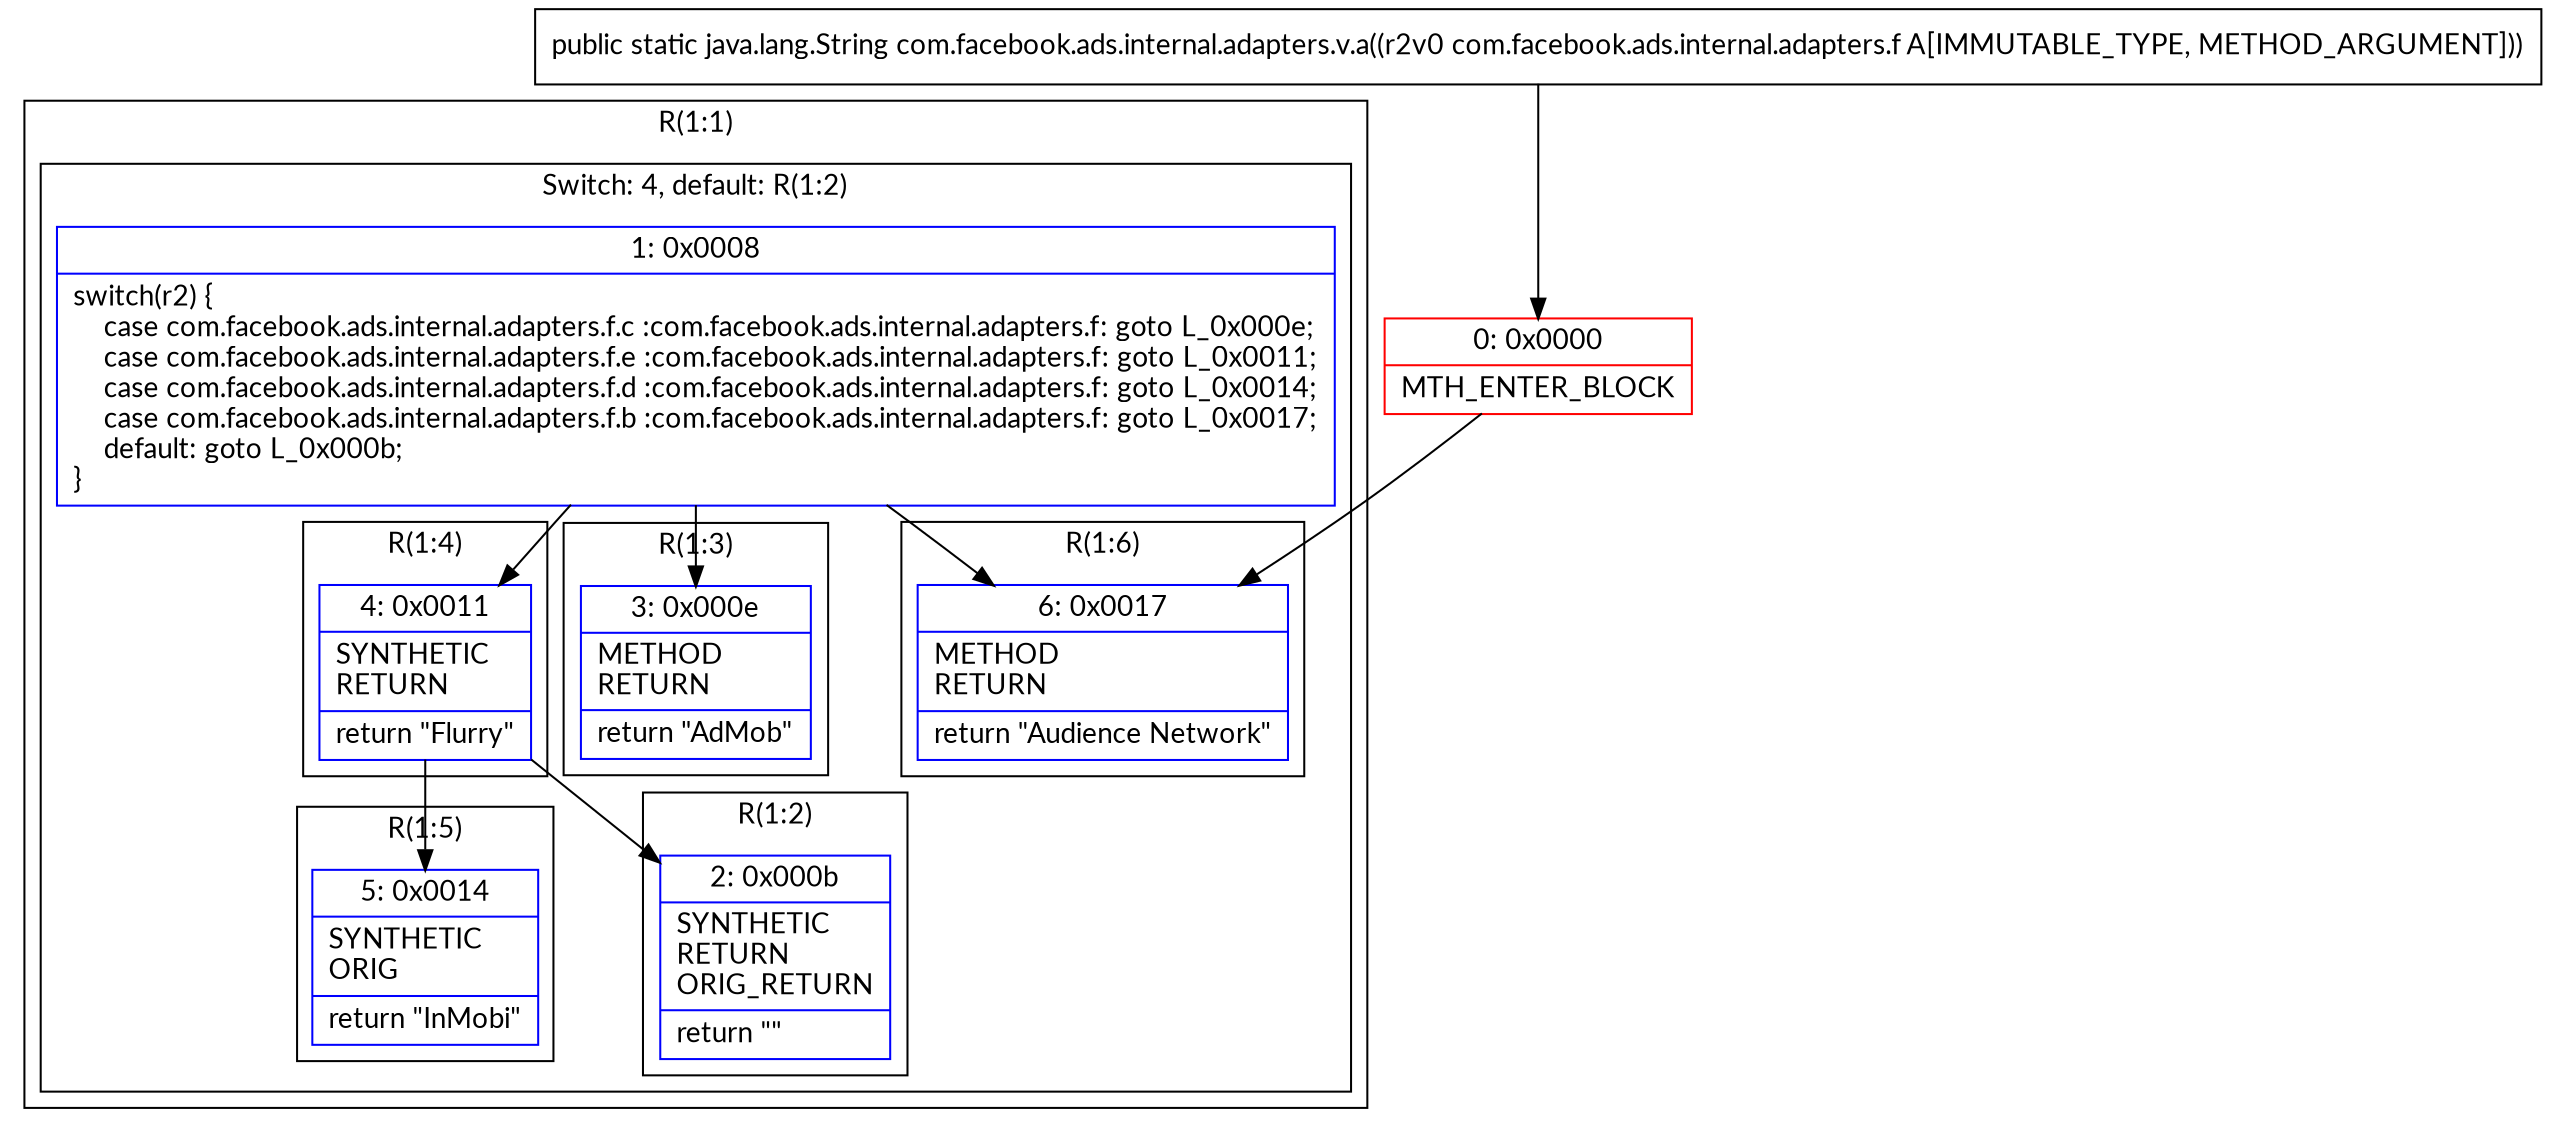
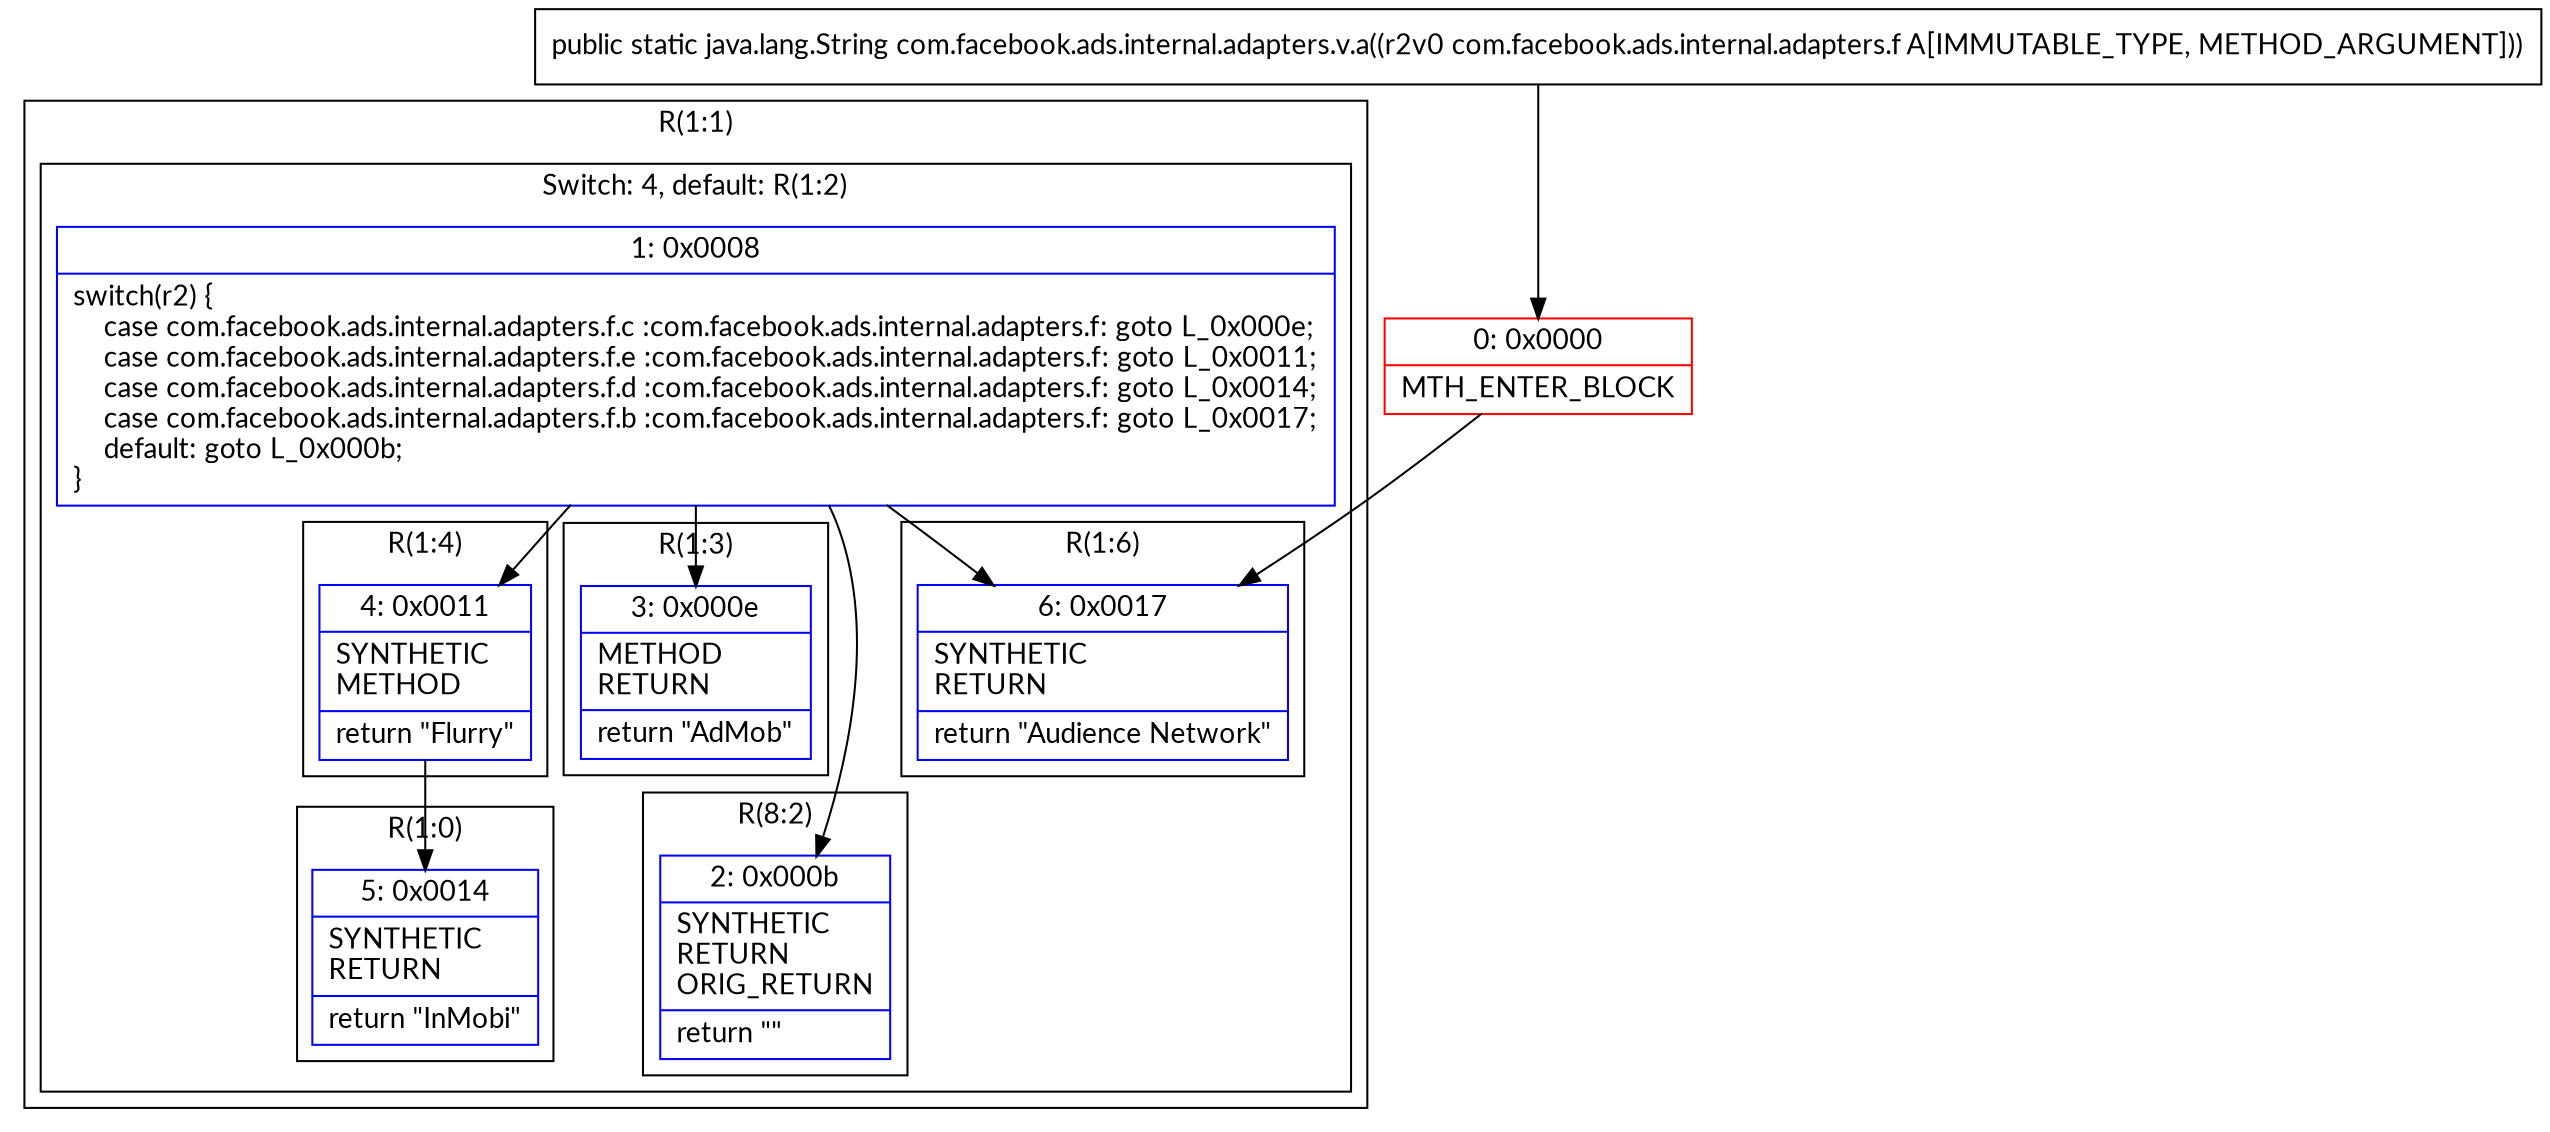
node "6: 0x0017": text "METHOD" -> "SYNTHETIC"
node "4: 0x0011": text "RETURN" -> "METHOD"
edge "4: 0x0011" -> "2: 0x000b": now "1: 0x0008" -> "2: 0x000b"
cluster "R(1:2)": label "R(1:2)" -> "R(8:2)"
cluster "R(1:5)": label "R(1:5)" -> "R(1:0)"
node "5: 0x0014": text "ORIG" -> "RETURN"
